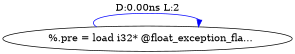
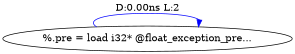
node "%.pre = load i32* @float_exception_fla...": label "%.pre = load i32* @float_exception_fla..." -> "%.pre = load i32* @float_exception_pre..."
